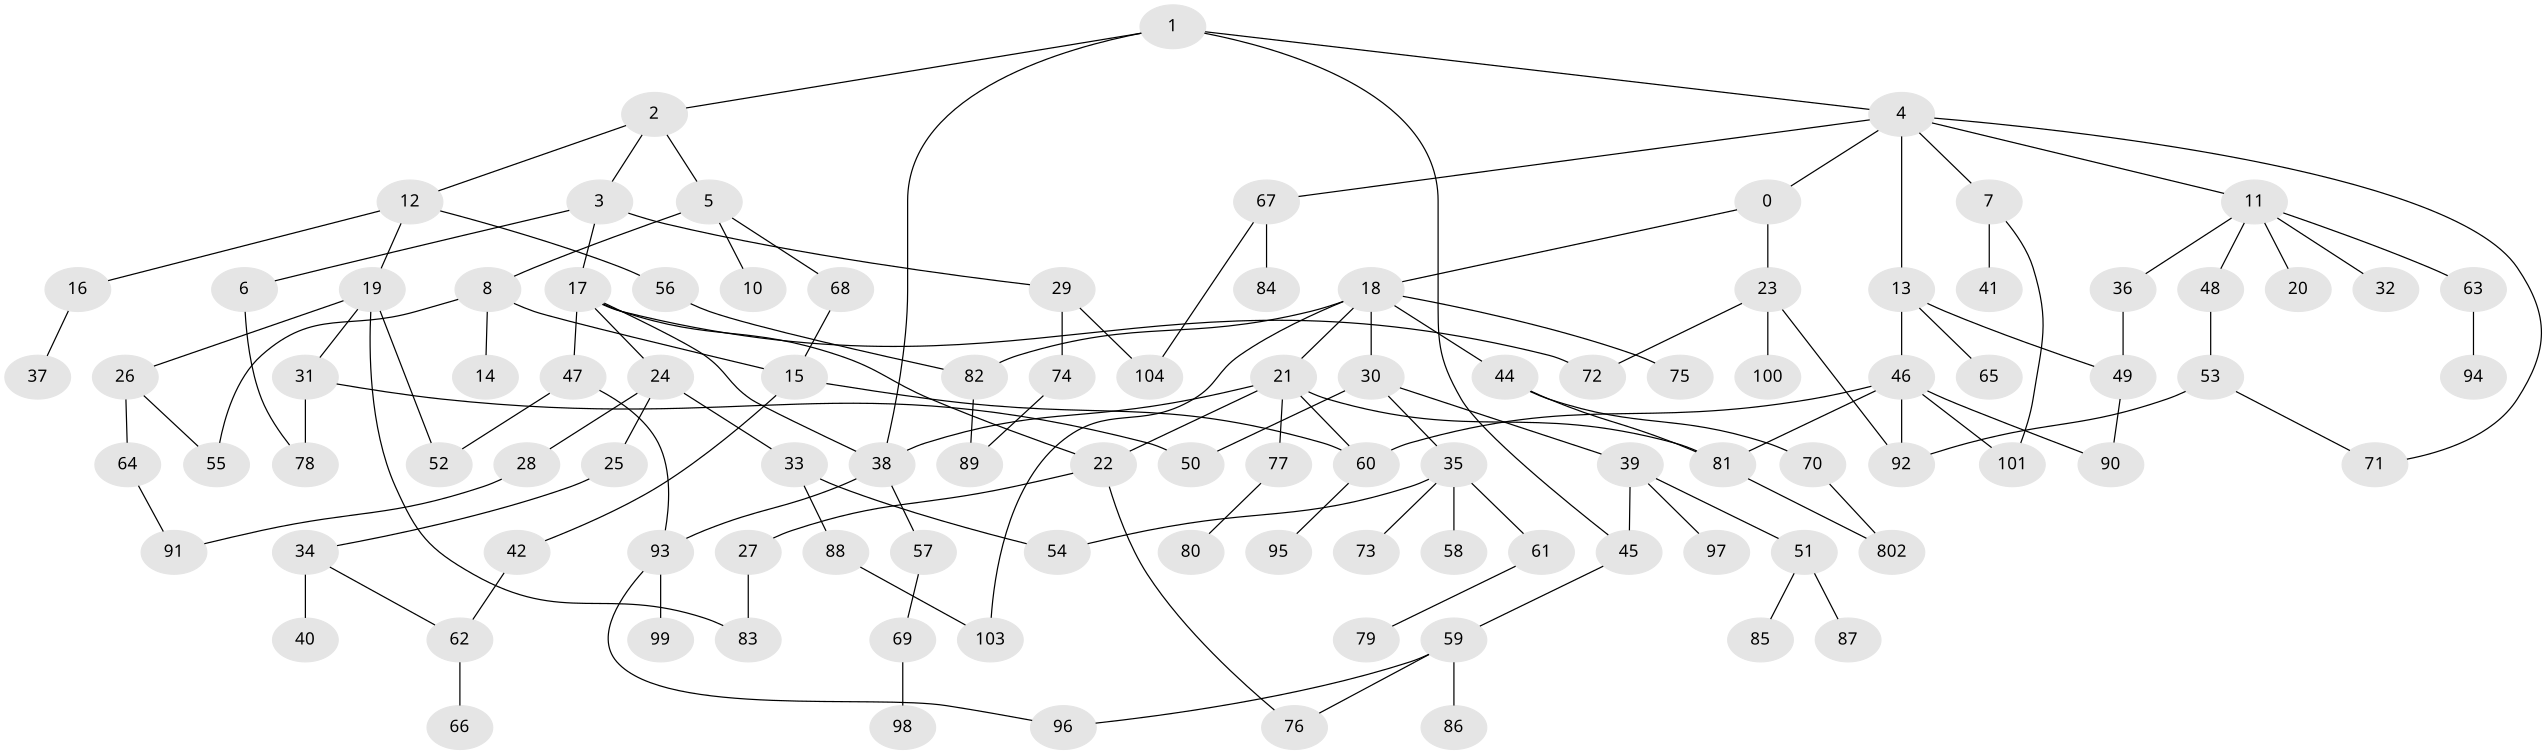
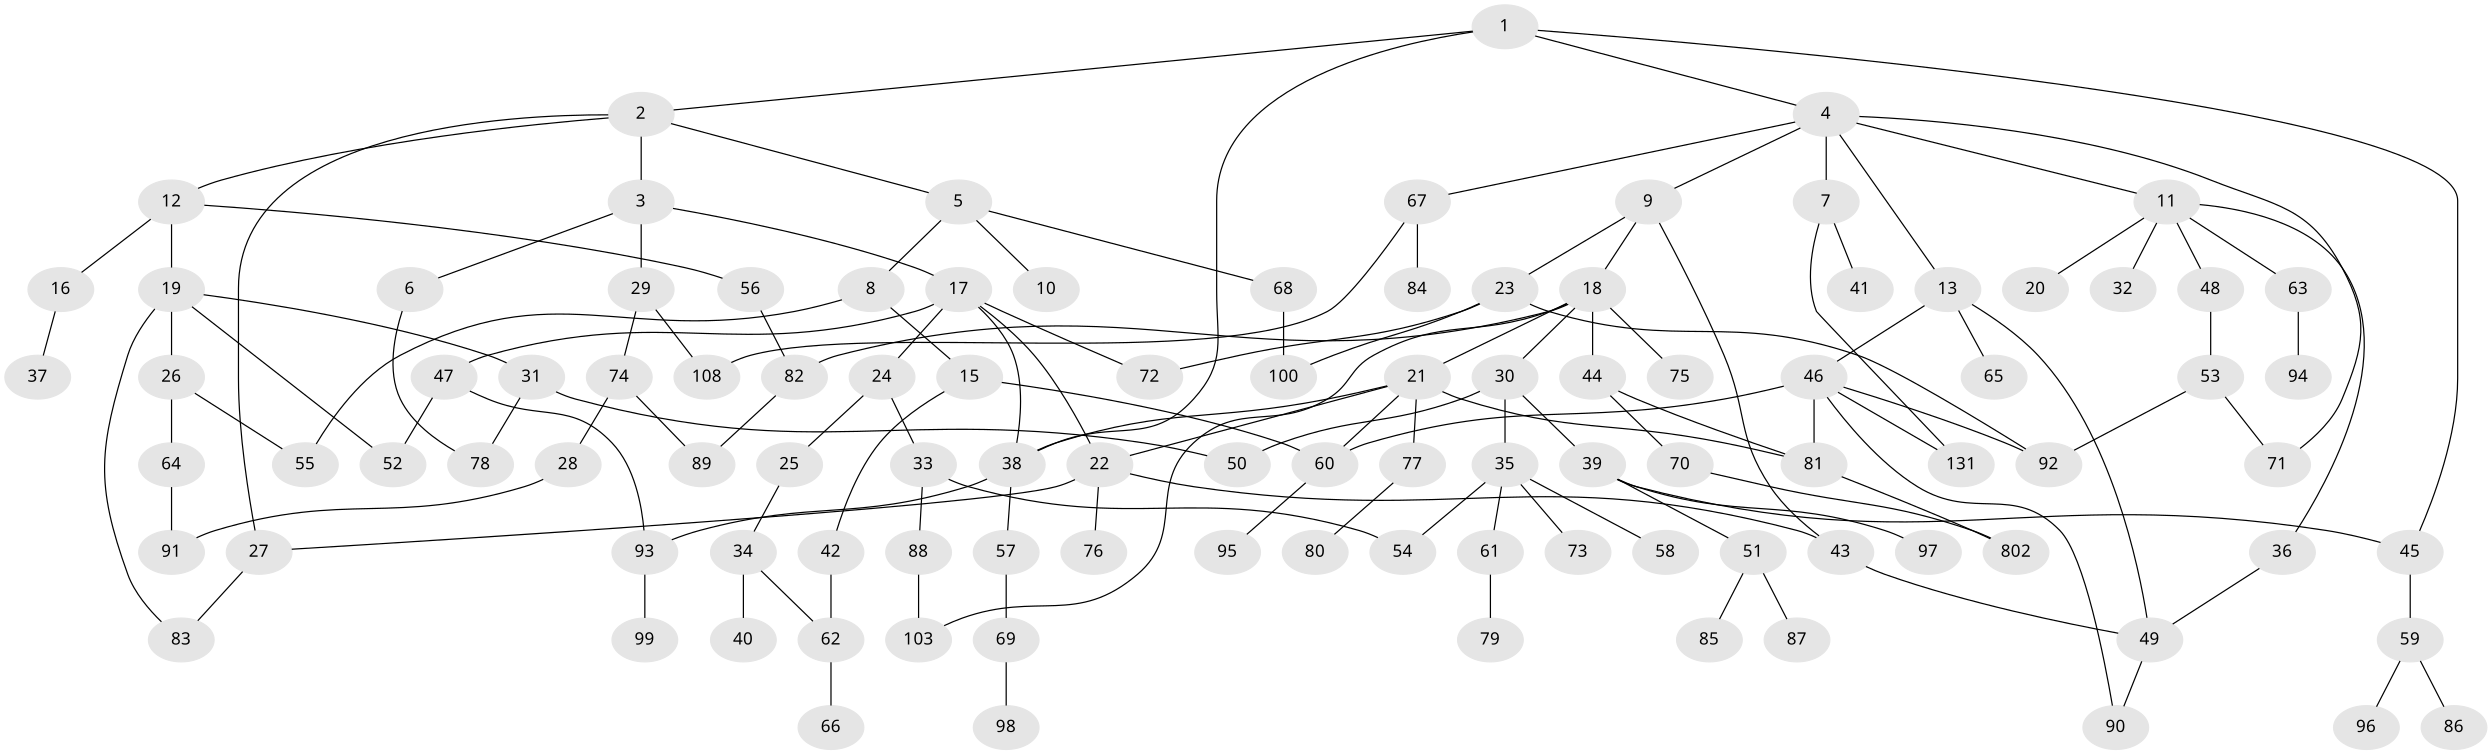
edge "2" -- "27": added
node "0": label "0" -> "9"
edge "68" -- "15": now "68" -- "100"
node "14": removed
node "104": label "104" -> "108"
edge "24" -- "28": now "74" -- "28"
node "101": label "101" -> "131"
node "43": added
edge "59" -- "76": removed
edge "93" -- "96": removed
